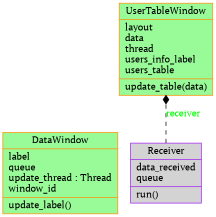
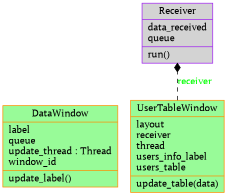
node "UserTableWindow": text "data" -> "receiver"
edge "Receiver" -> "UserTableWindow": reversed
